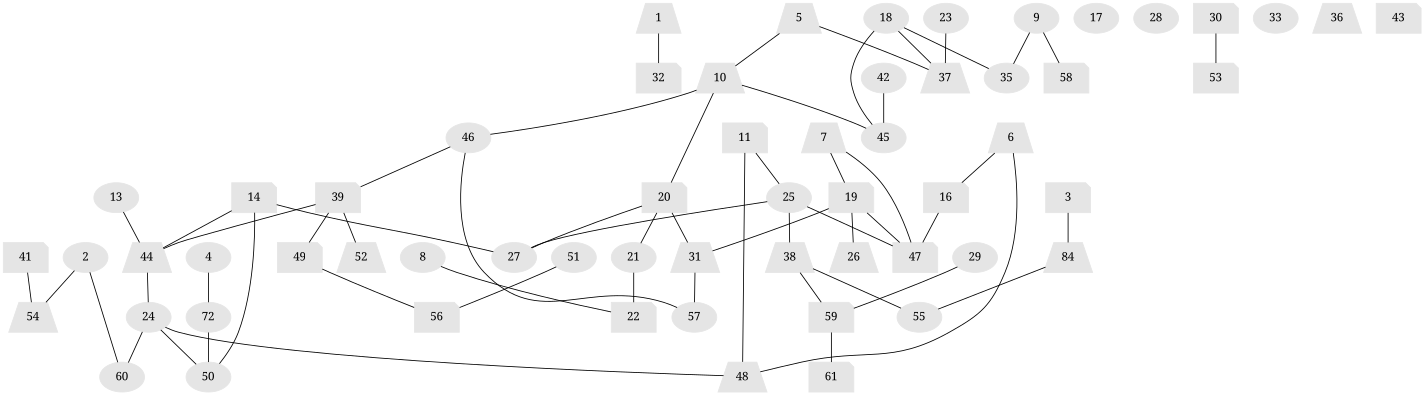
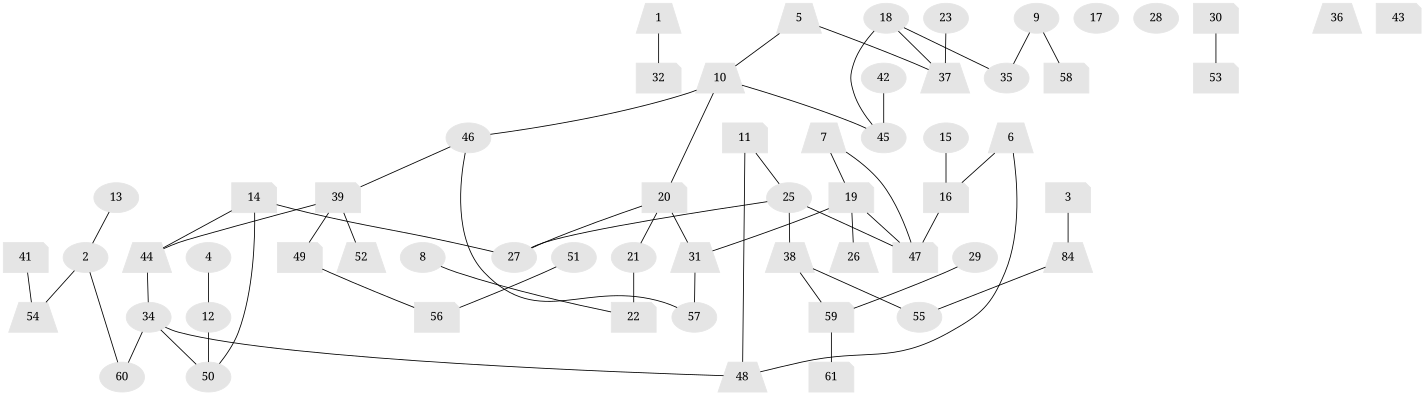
node "33": removed
node "15": added
edge "13" -- "44": now "13" -- "2"
node "24": label "24" -> "34"
node "72": label "72" -> "12"
